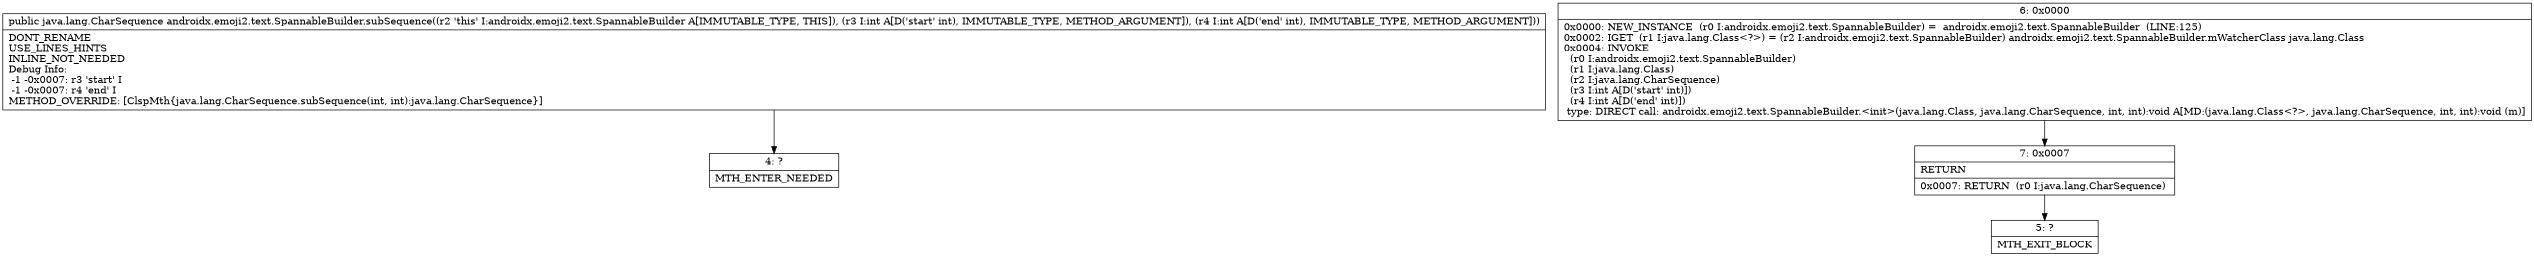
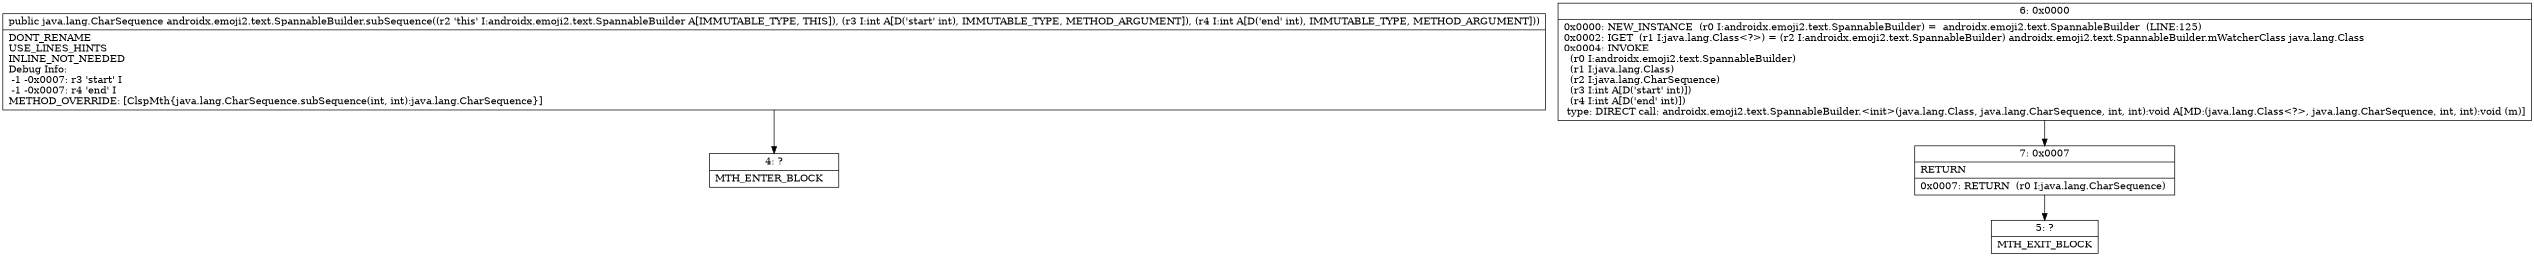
node "4: ?": text "MTH_ENTER_NEEDED" -> "MTH_ENTER_BLOCK"
